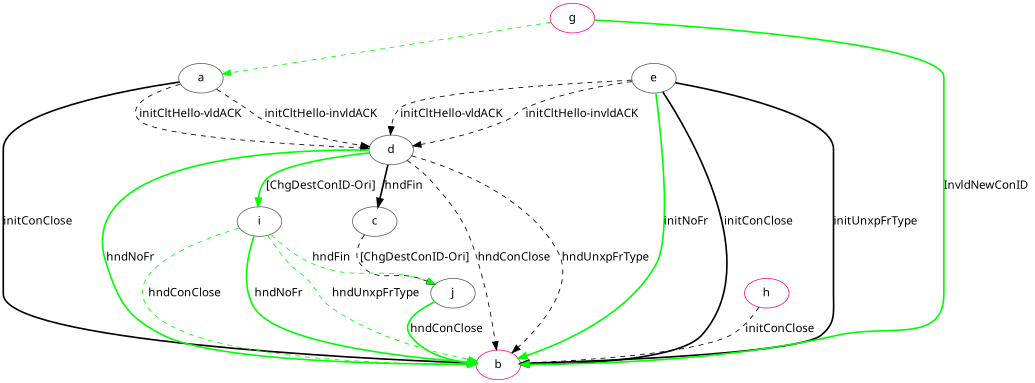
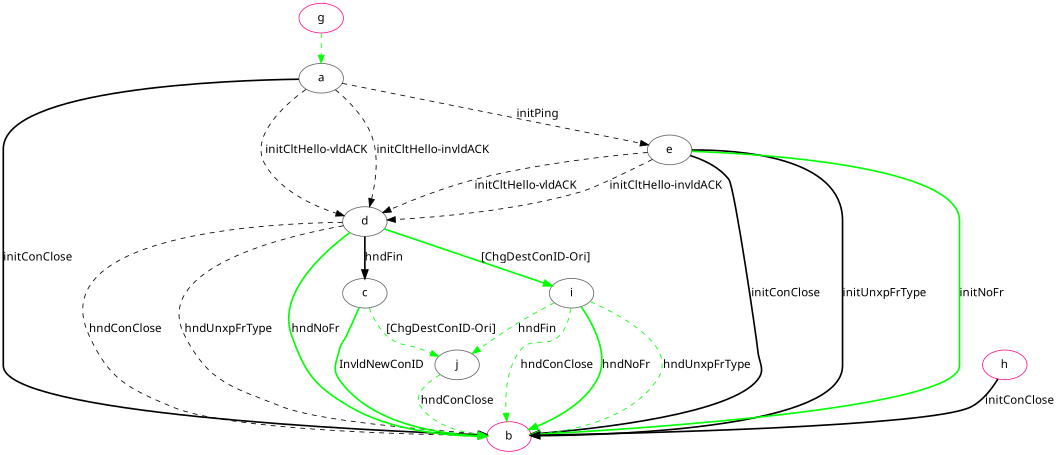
edge "a" -> "e": added, label "initPing"
edge "g" -> "b": now "c" -> "b"
edge "c" -> "j": color black -> green
edge "j" -> "b": style bold -> dashed
edge "h" -> "b": style dashed -> bold
